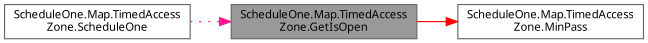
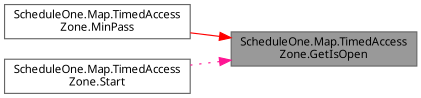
node "ScheduleOne.Map.TimedAccess Zone.ScheduleOne": label "ScheduleOne.Map.TimedAccess Zone.ScheduleOne" -> "ScheduleOne.Map.TimedAccess Zone.Start"
edge "ScheduleOne.Map.TimedAccess Zone.GetIsOpen" -> "ScheduleOne.Map.TimedAccess Zone.MinPass": reversed
